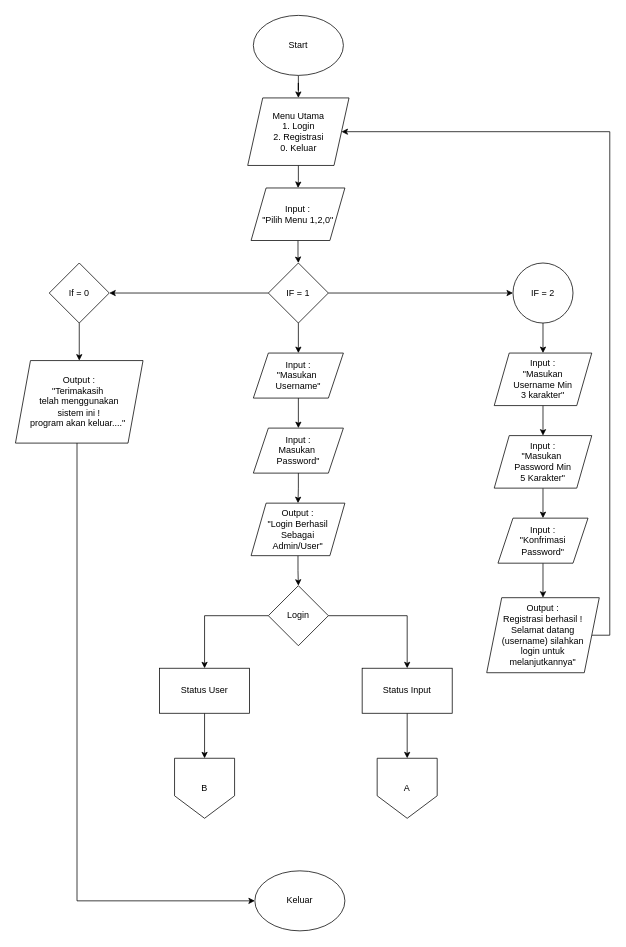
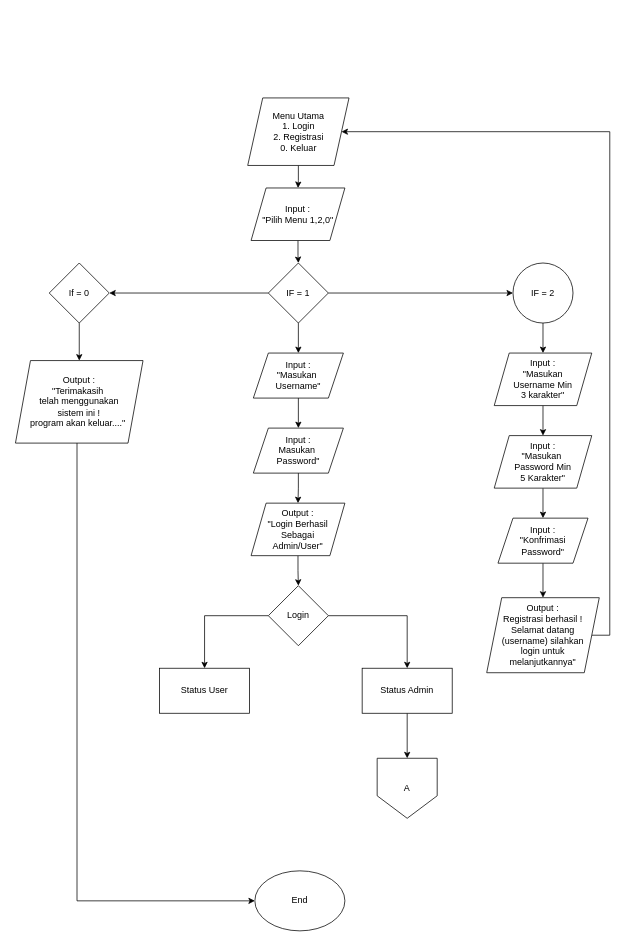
node "Start": removed
edge "Start" -> "Menu Utama 1. Login 2. Registrasi 0. Keluar": removed
node "Status Input": label "Status Input" -> "Status Admin"
edge "Status User" -> "B": removed
node "B": removed
node "Keluar": label "Keluar" -> "End"
